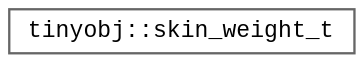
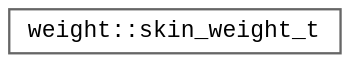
node "tinyobj::skin_weight_t": label "tinyobj::skin_weight_t" -> "weight::skin_weight_t"
